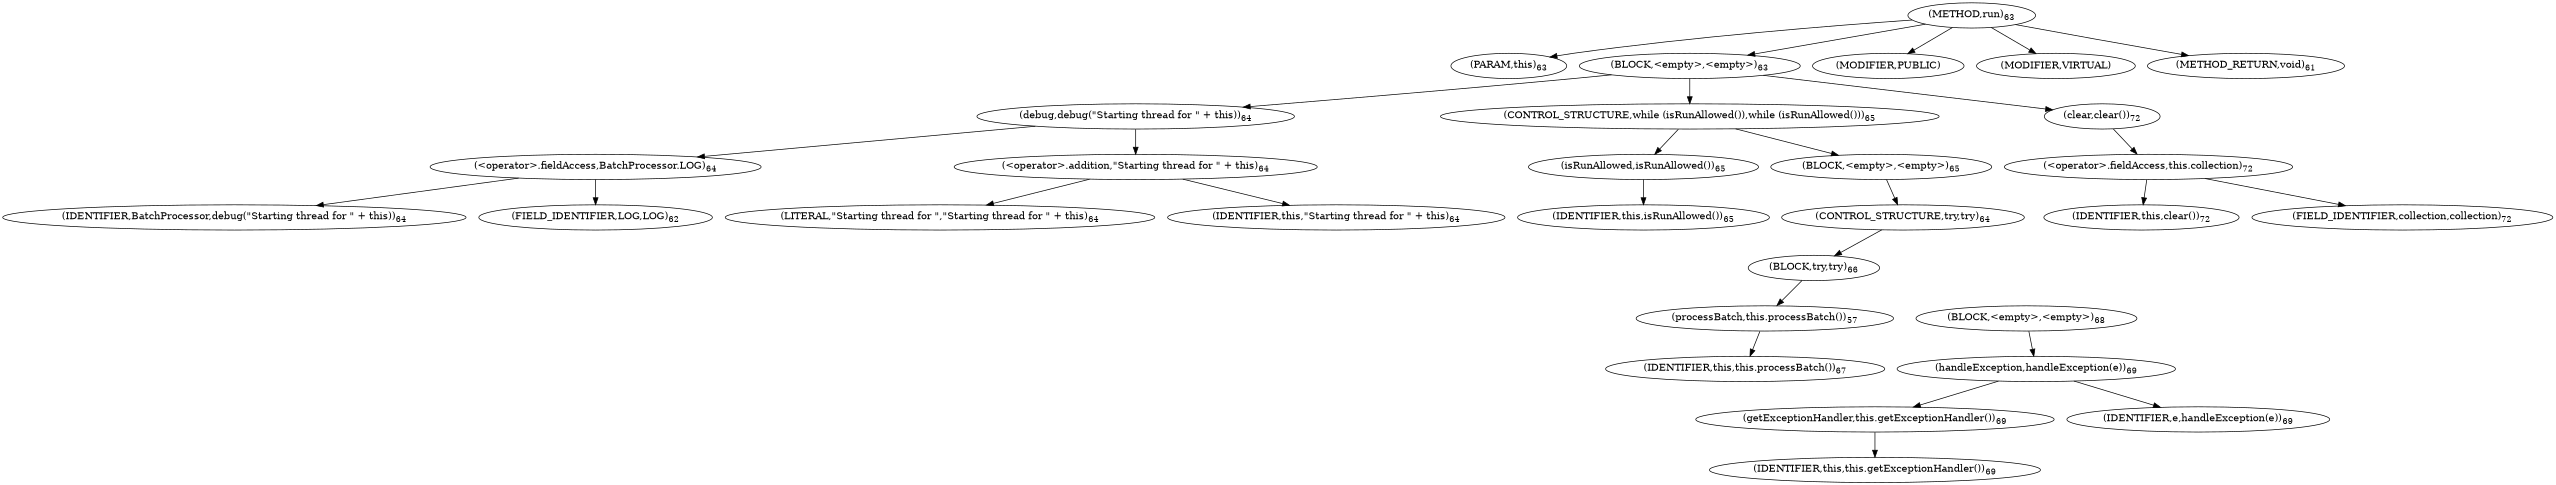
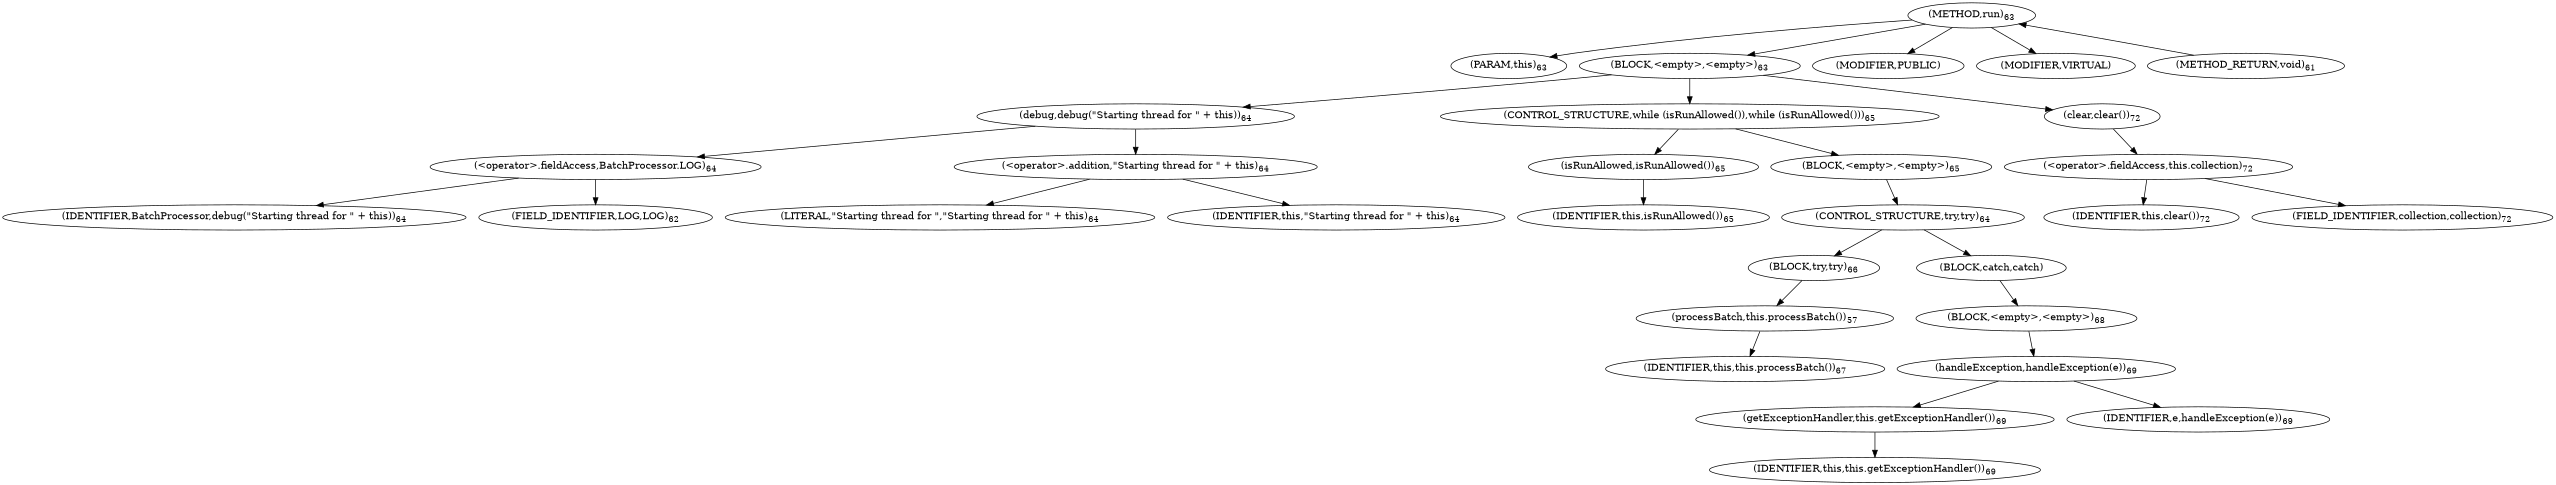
edge "(METHOD,run)" -> "(METHOD_RETURN,void)": reversed
node "(BLOCK,catch,catch)": added
